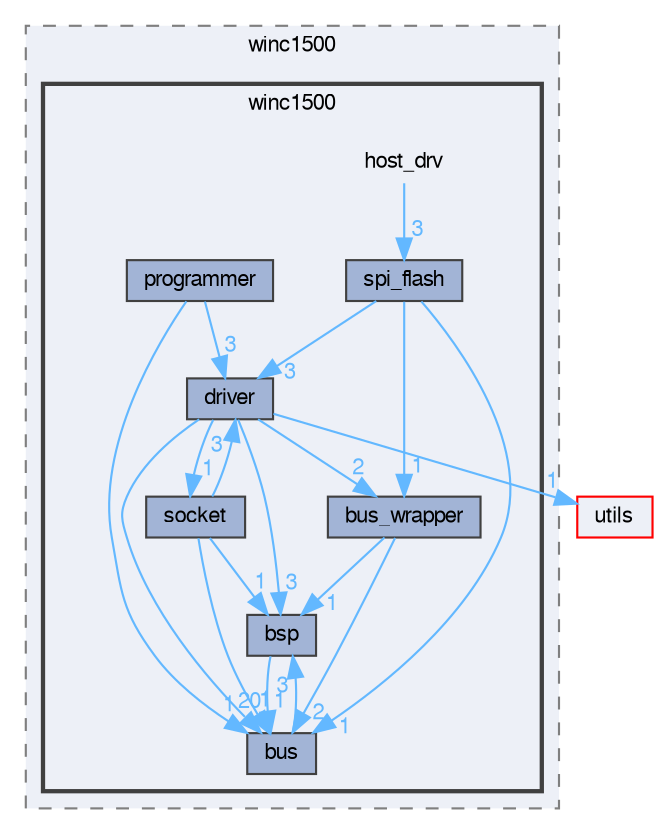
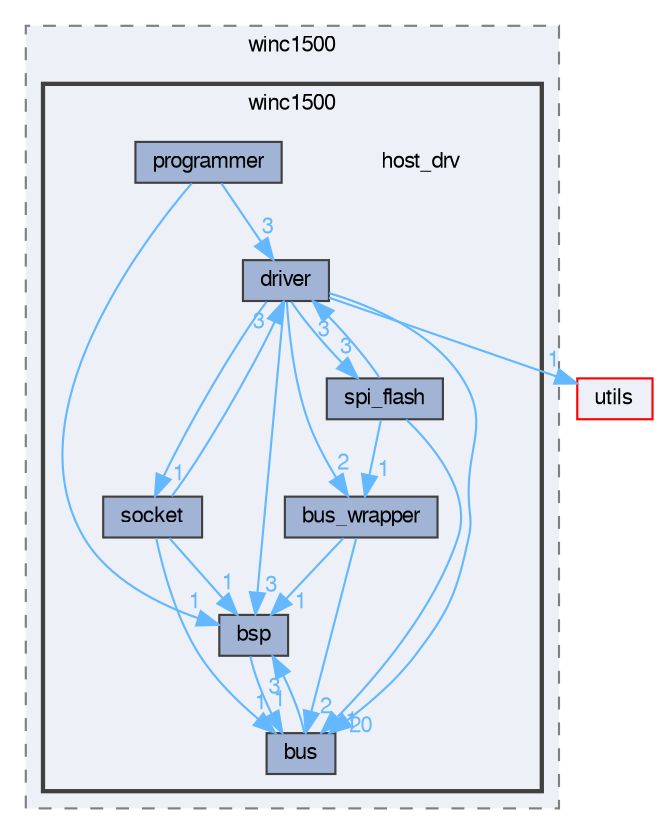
edge "host_drv" -> "spi_flash": now "driver" -> "spi_flash"
edge "programmer" -> "bus": now "programmer" -> "bsp"
